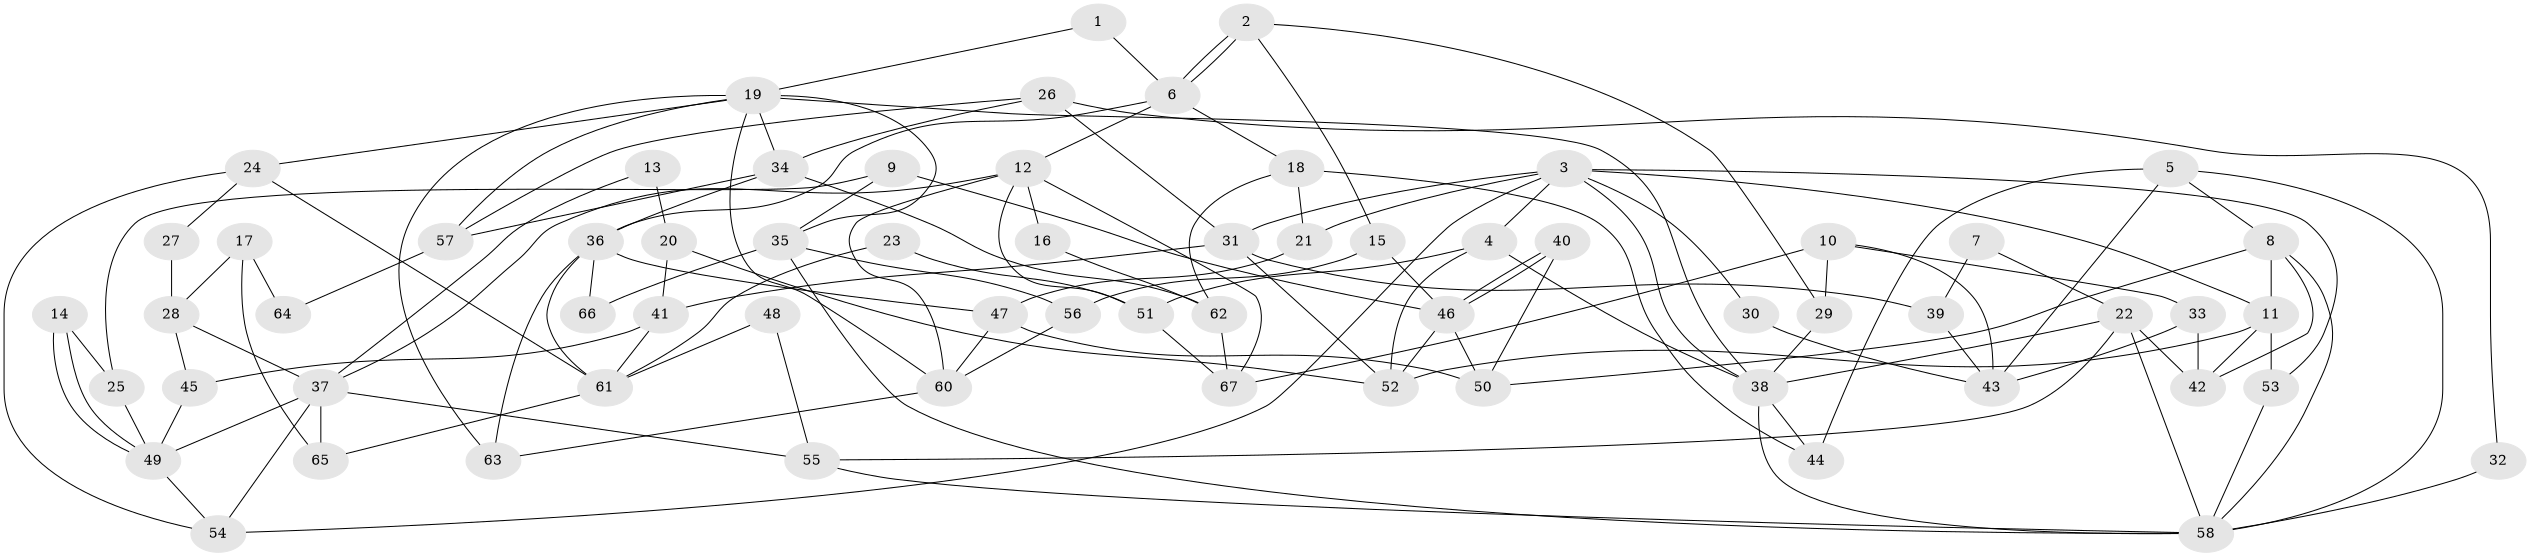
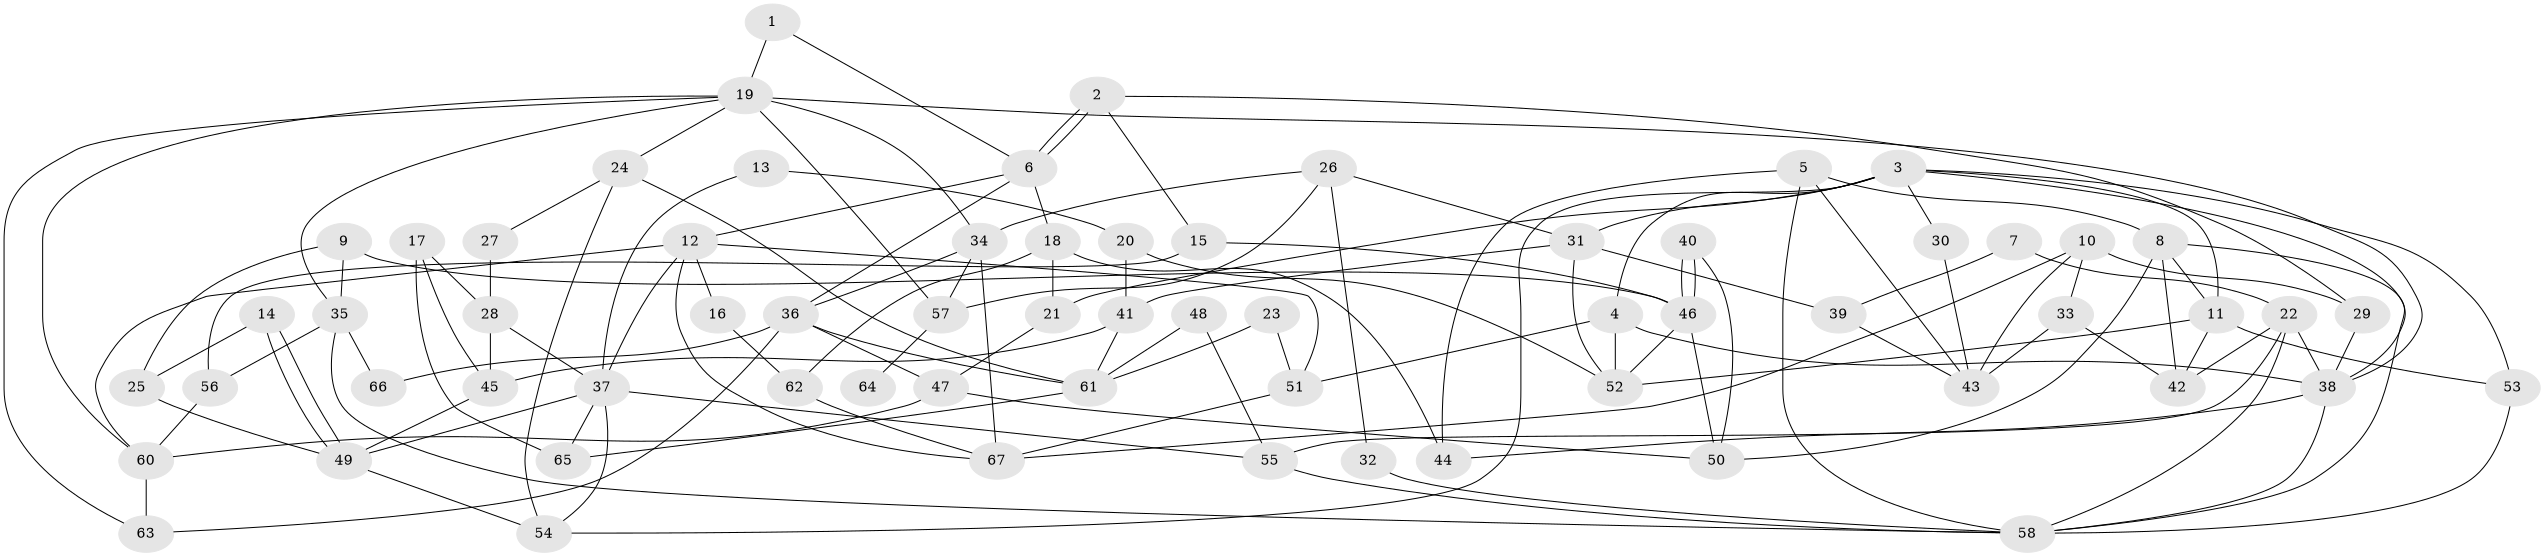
edge "34" -- "62": now "34" -- "67"
edge "17" -- "64": now "17" -- "45"
